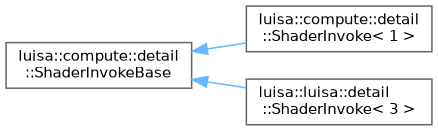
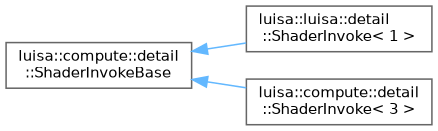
node "luisa::compute::detail ::ShaderInvoke< 1 >": label "luisa::compute::detail ::ShaderInvoke< 1 >" -> "luisa::luisa::detail ::ShaderInvoke< 1 >"
node "luisa::luisa::detail ::ShaderInvoke< 3 >": label "luisa::luisa::detail ::ShaderInvoke< 3 >" -> "luisa::compute::detail ::ShaderInvoke< 3 >"
